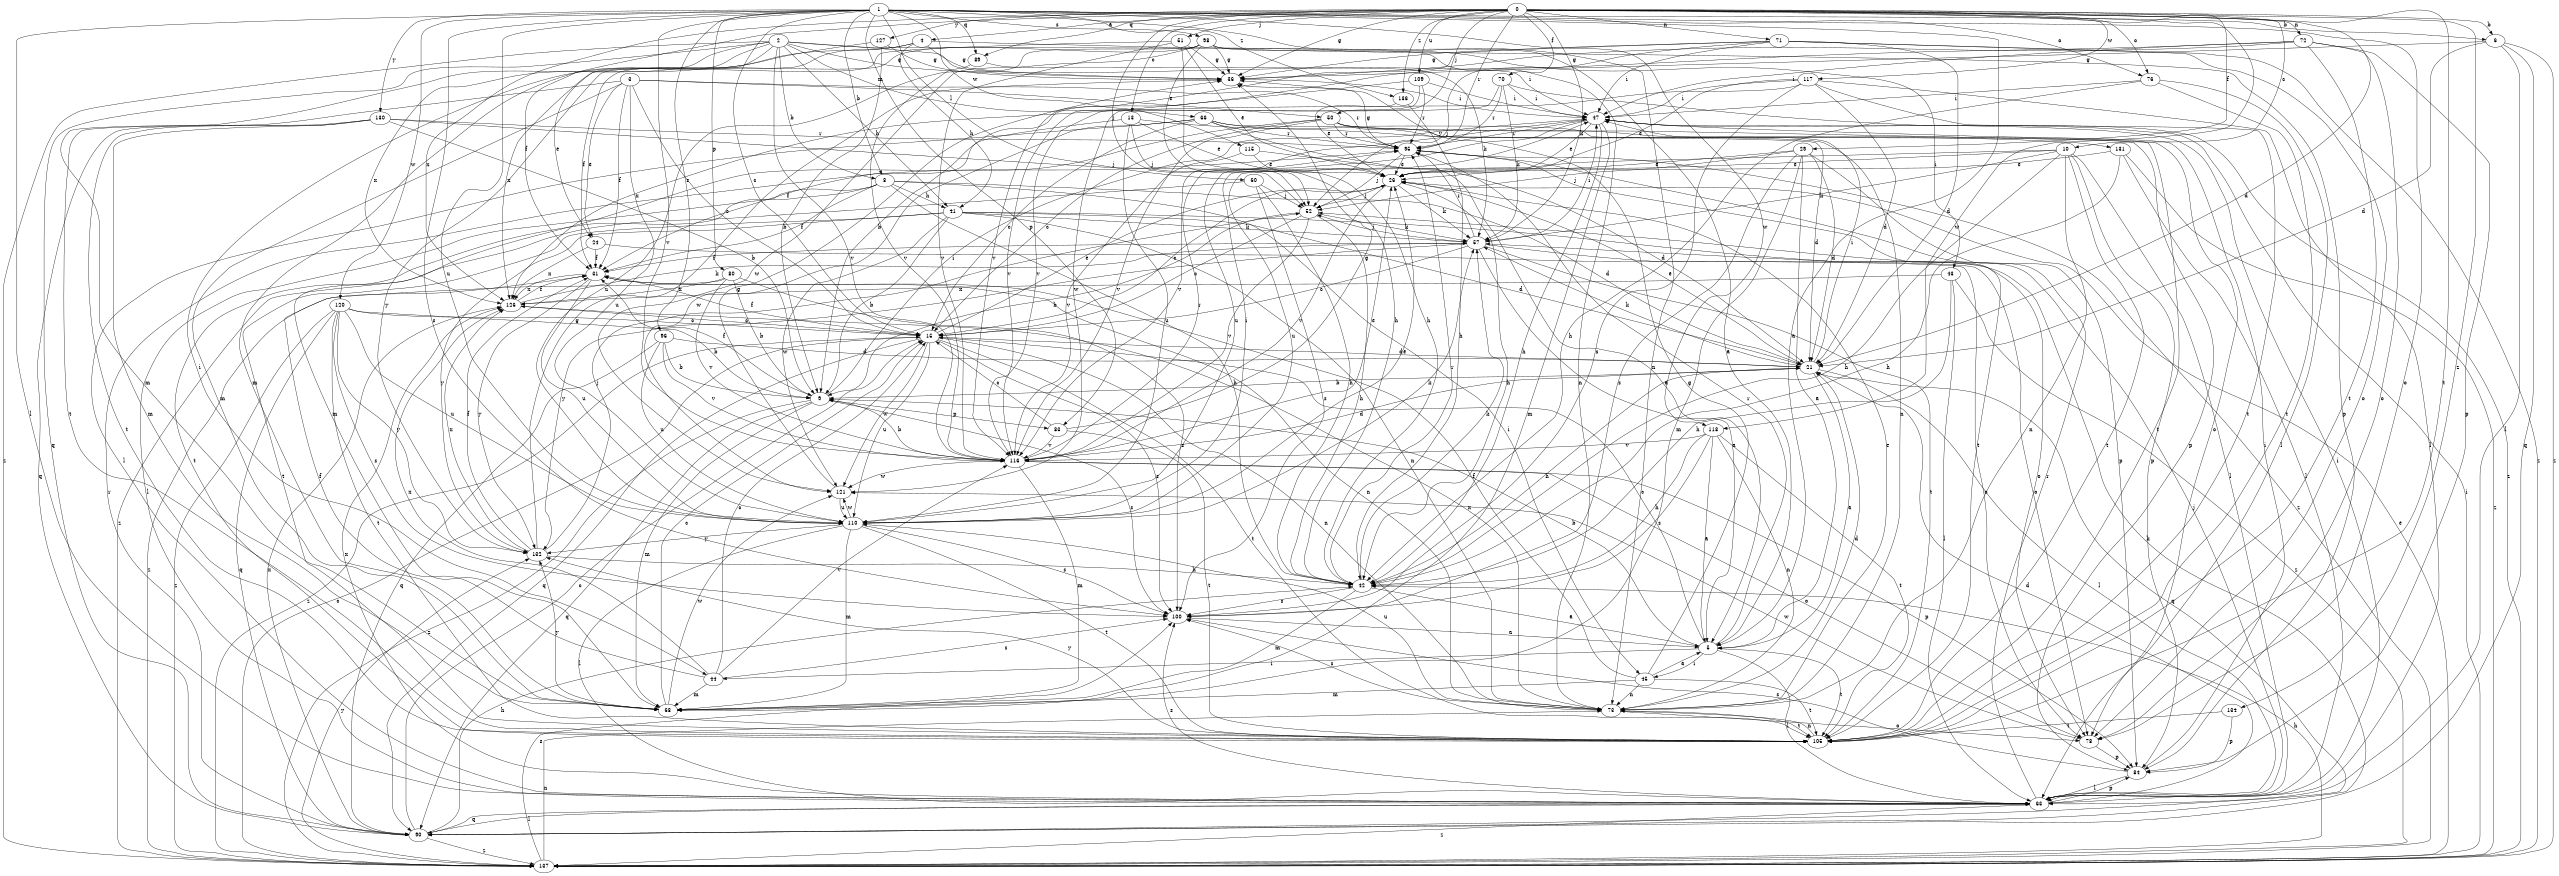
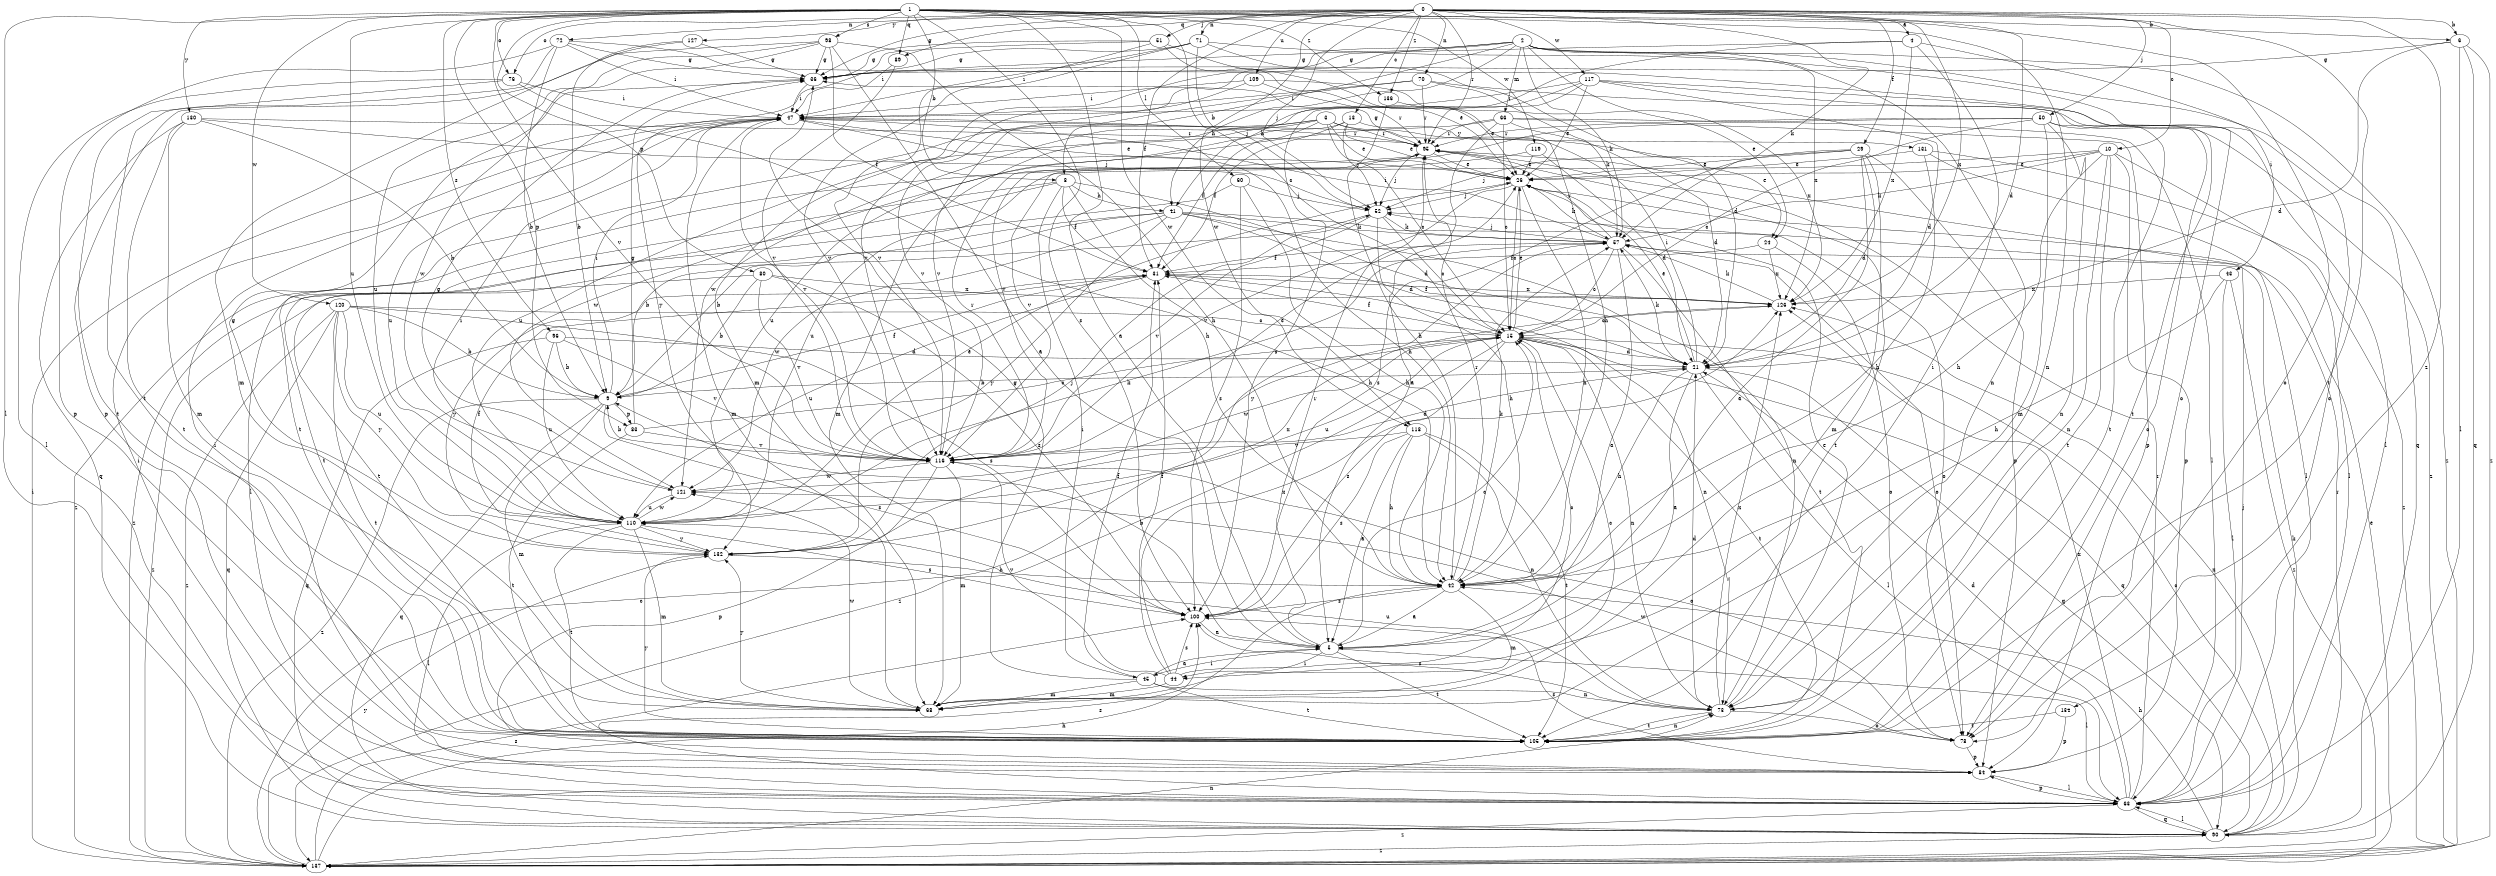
edge "0" -> "70": label "f" -> "n"
edge "3" -> "50": now "3" -> "26"
node "115": label "115" -> "119"
edge "71" -> "137": removed, label "z"
